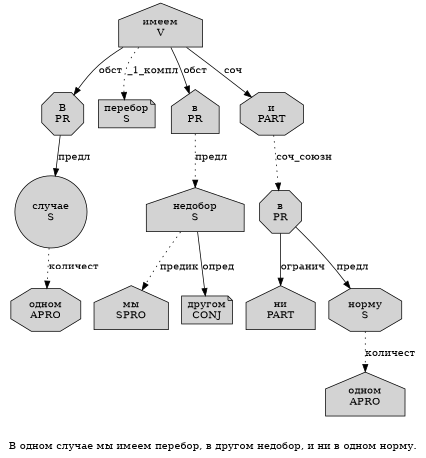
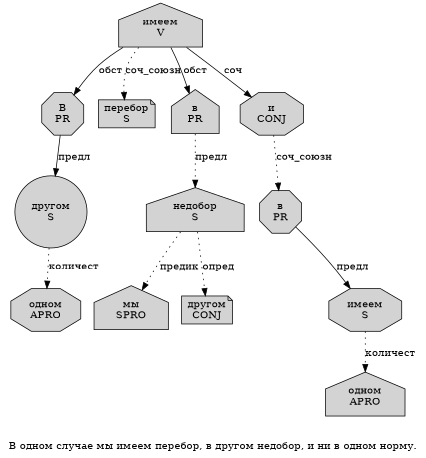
edge "имеем V" -> "перебор S": label "_1_компл" -> "соч_союзн"
node "и PART": label "и PART" -> "и CONJ"
node "случае S": label "случае S" -> "другом S"
edge "недобор S" -> "другом CONJ": style solid -> dotted
node "ни PART": removed
node "норму S": label "норму S" -> "имеем S"
